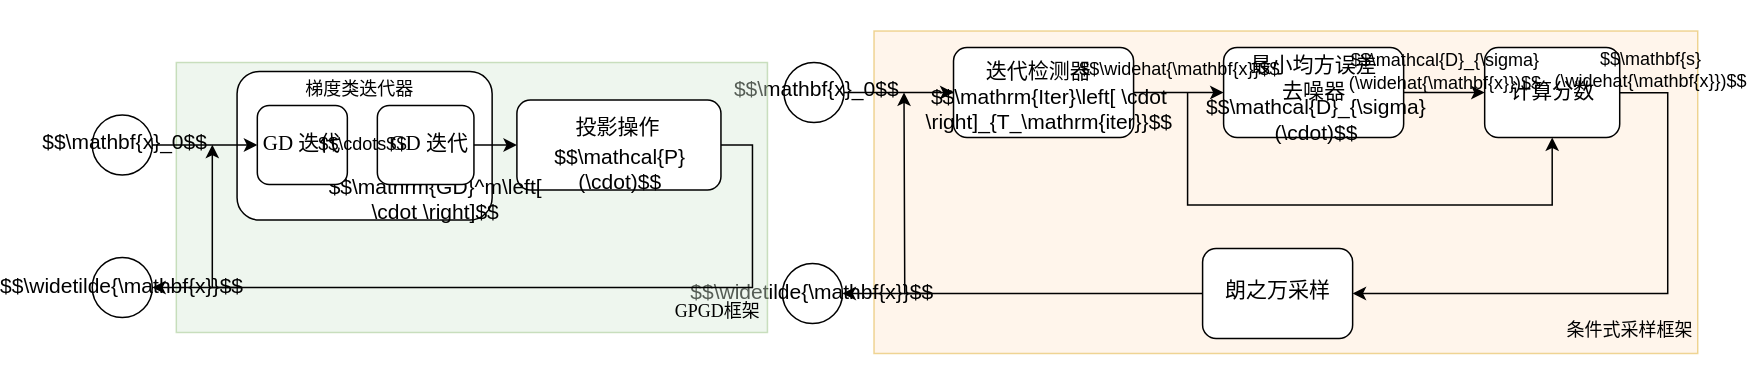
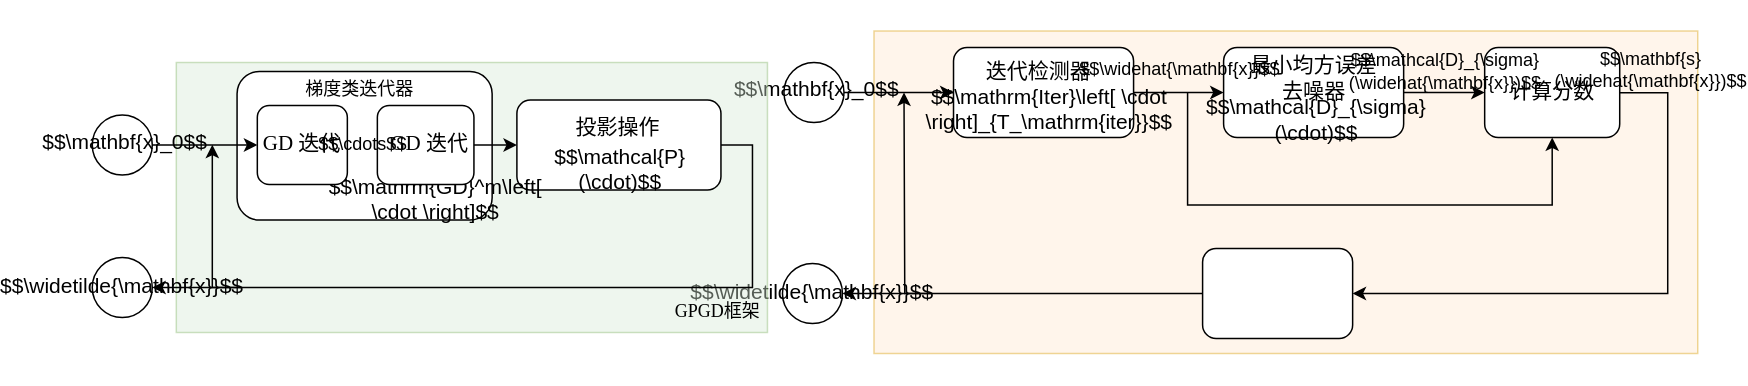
node "朗之万采样": removed
node "条件式采样框架": removed
